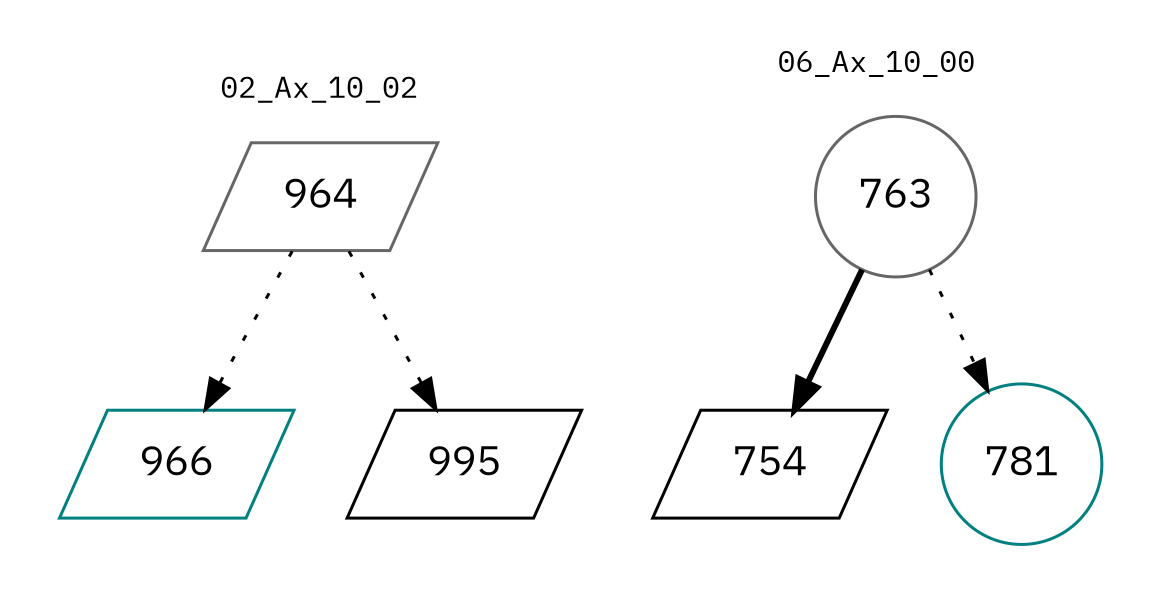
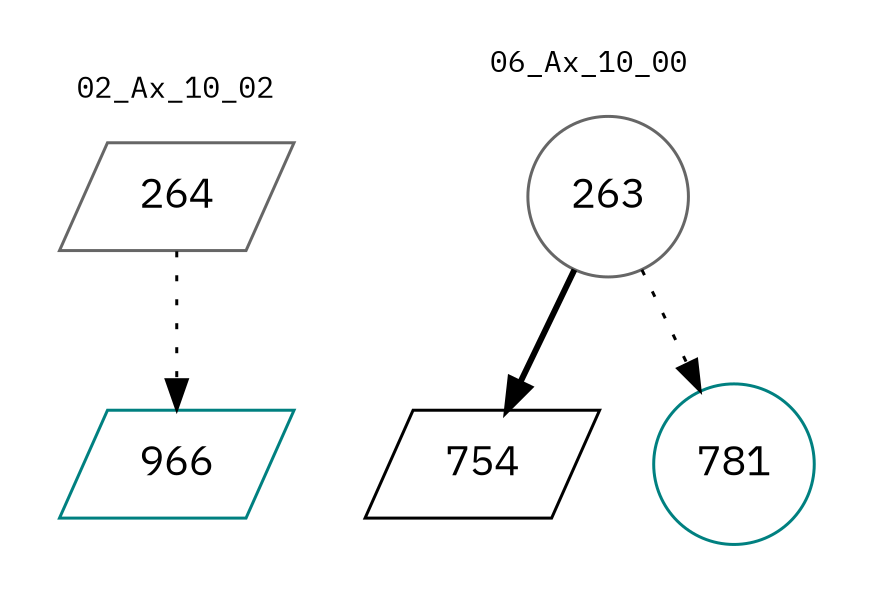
node "964": label "964" -> "264"
node "763": label "763" -> "263"
node "995": removed
